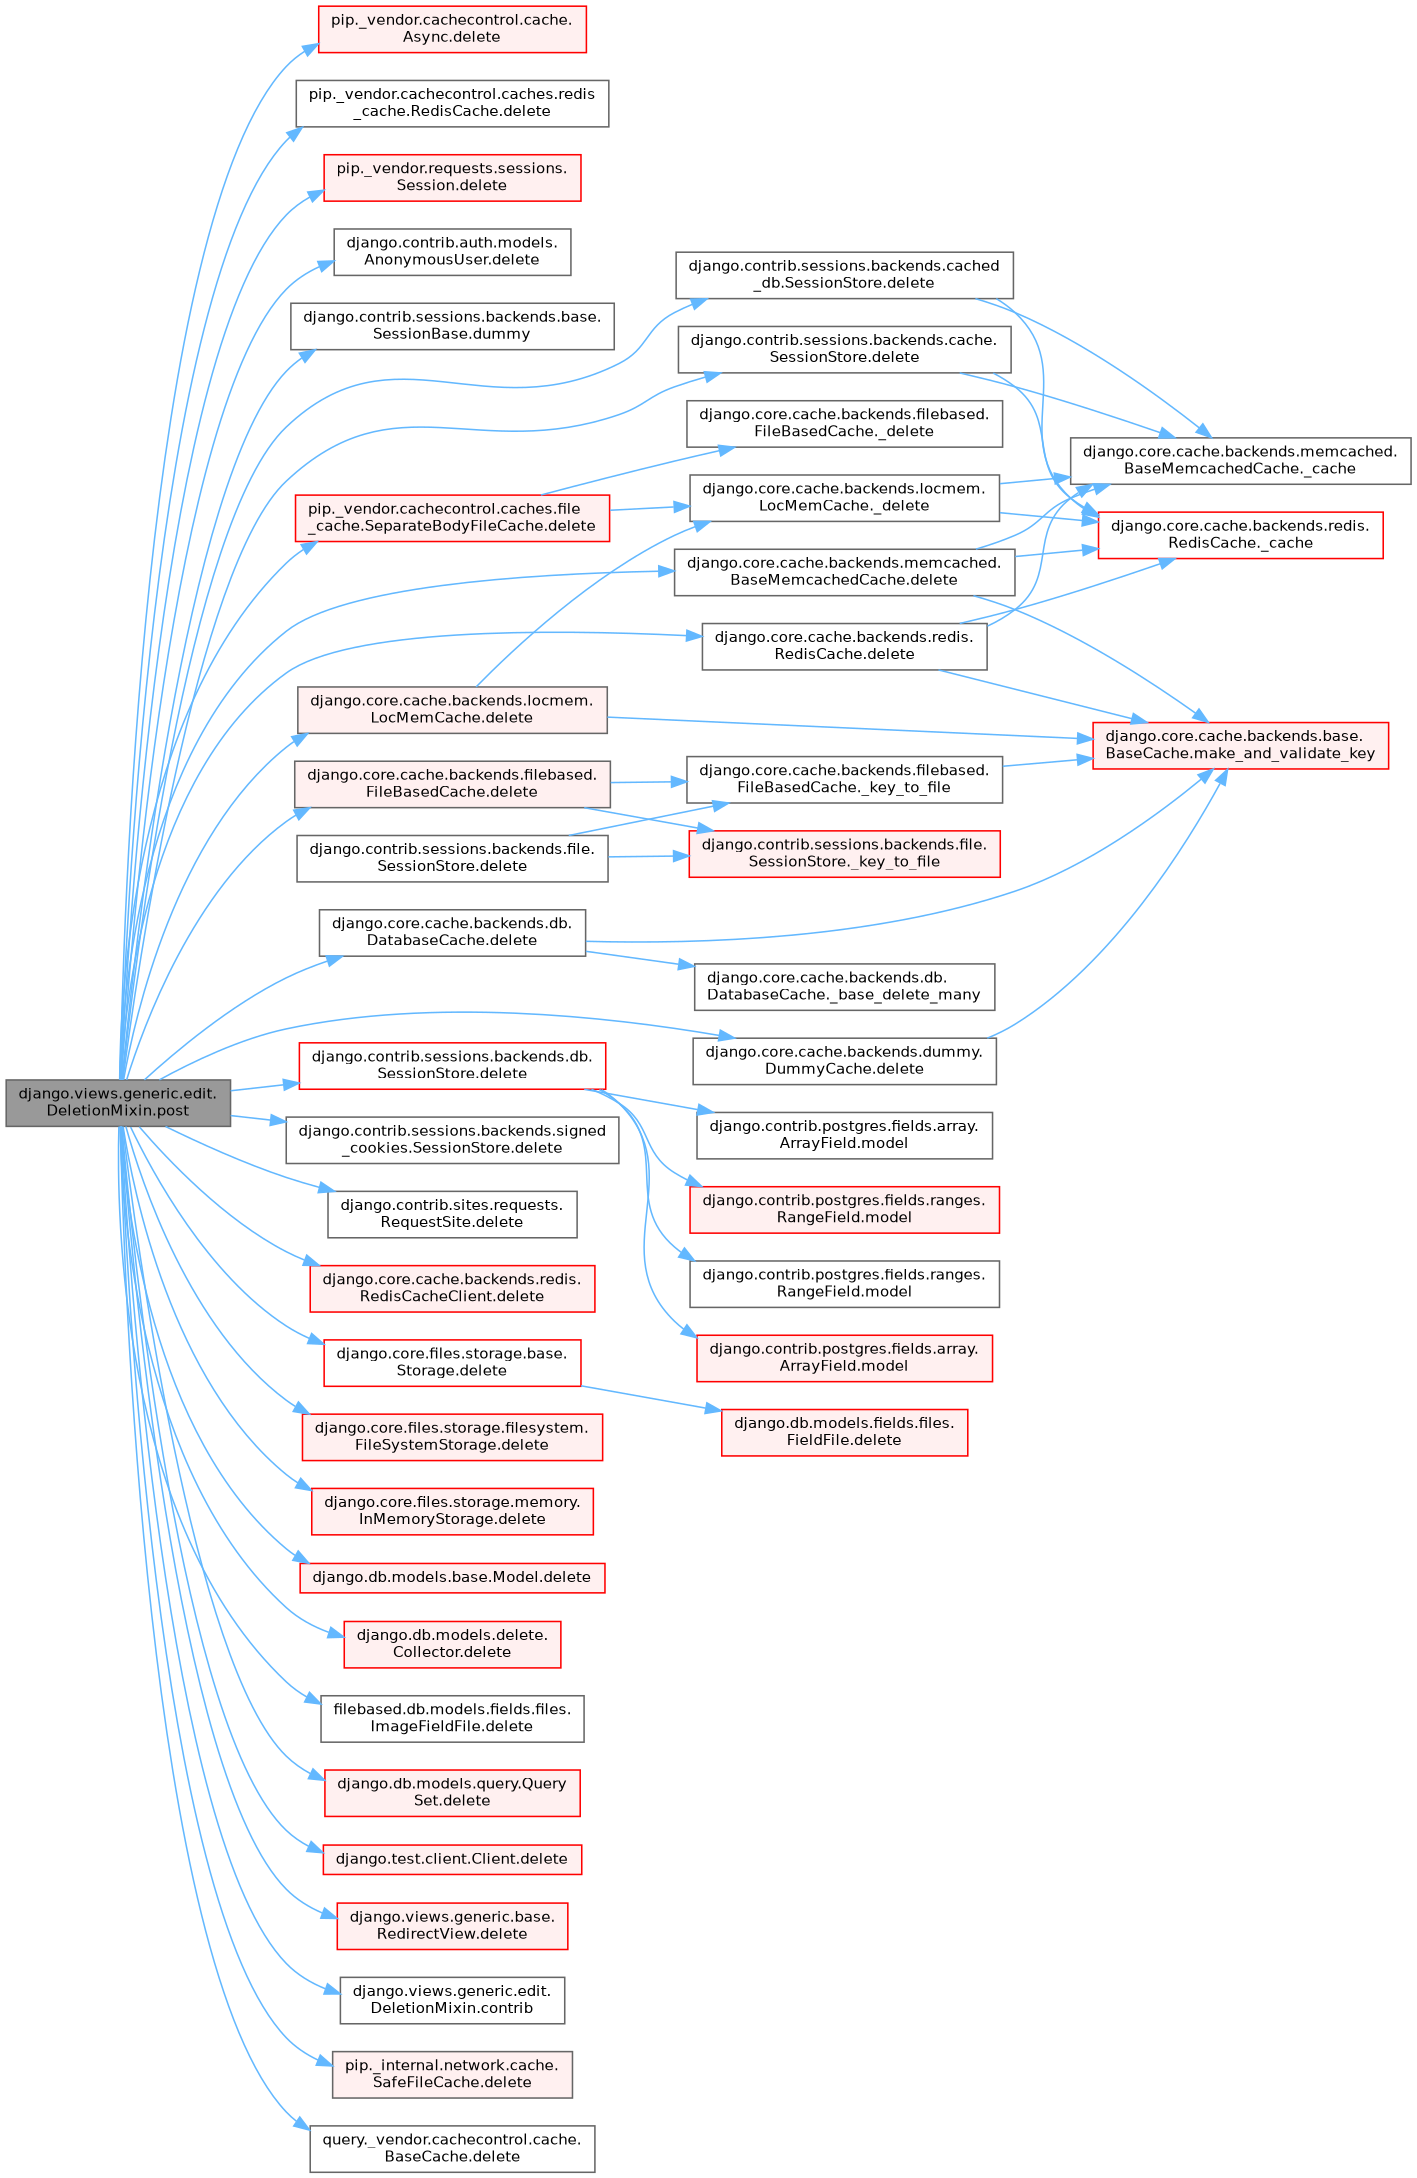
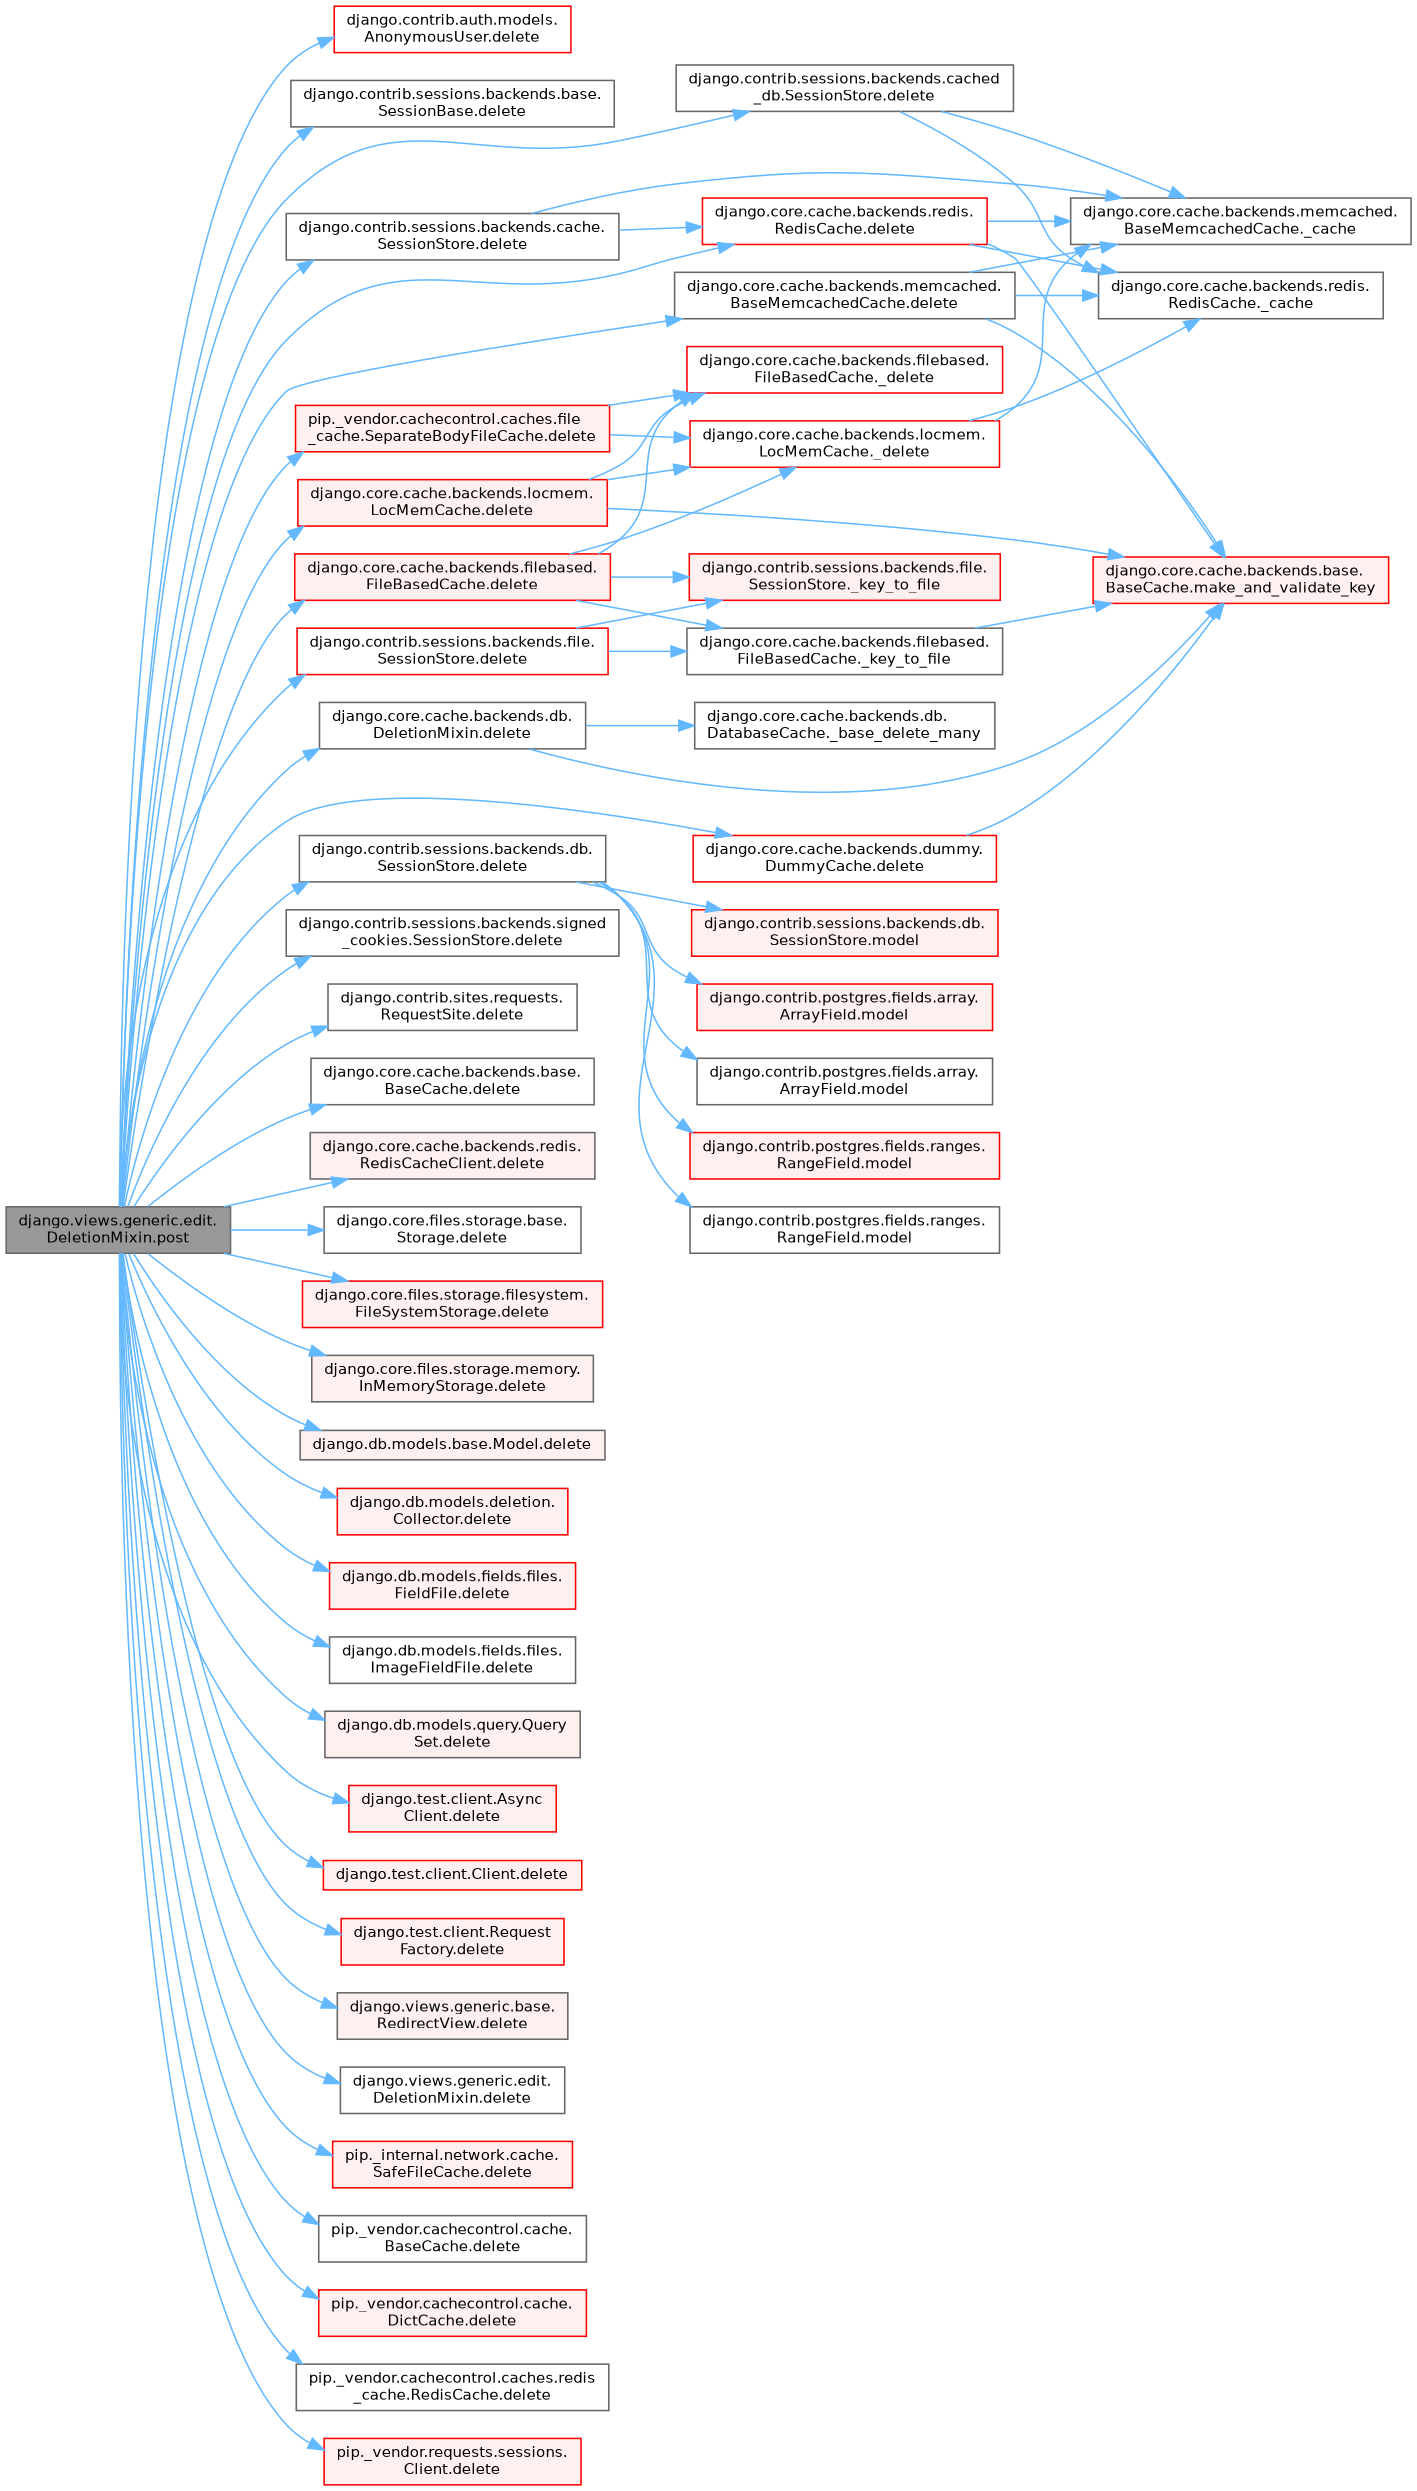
node "pip._vendor.cachecontrol.cache. Async.delete": label "pip._vendor.cachecontrol.cache. Async.delete" -> "pip._vendor.cachecontrol.cache. DictCache.delete"
node "pip._vendor.requests.sessions. Session.delete": label "pip._vendor.requests.sessions. Session.delete" -> "pip._vendor.requests.sessions. Client.delete"
node "django.contrib.auth.models. AnonymousUser.delete": color grey40 -> red
node "django.contrib.sessions.backends.base. SessionBase.dummy": label "django.contrib.sessions.backends.base. SessionBase.dummy" -> "django.contrib.sessions.backends.base. SessionBase.delete"
edge "django.contrib.sessions.backends.cache. SessionStore.delete" -> "django.core.cache.backends.redis. RedisCache._cache": now "django.contrib.sessions.backends.cache. SessionStore.delete" -> "django.core.cache.backends.redis. RedisCache.delete"
node "django.core.cache.backends.filebased. FileBasedCache._delete": color grey40 -> red
edge "django.core.cache.backends.locmem. LocMemCache.delete" -> "django.core.cache.backends.filebased. FileBasedCache._delete": added
edge "django.core.cache.backends.filebased. FileBasedCache.delete" -> "django.core.cache.backends.filebased. FileBasedCache._delete": added
node "django.core.cache.backends.locmem. LocMemCache._delete": color grey40 -> red
edge "django.core.cache.backends.filebased. FileBasedCache.delete" -> "django.core.cache.backends.locmem. LocMemCache._delete": added
node "django.core.cache.backends.redis. RedisCache._cache": color red -> grey40
node "django.core.cache.backends.redis. RedisCache.delete": color grey40 -> red
node "django.core.cache.backends.locmem. LocMemCache.delete": color grey40 -> red
node "django.core.cache.backends.filebased. FileBasedCache.delete": color grey40 -> red
node "django.contrib.sessions.backends.file. SessionStore.delete": color grey40 -> red
edge "django.views.generic.edit. DeletionMixin.post" -> "django.contrib.sessions.backends.file. SessionStore.delete": added
node "django.core.cache.backends.db. DatabaseCache.delete": label "django.core.cache.backends.db. DatabaseCache.delete" -> "django.core.cache.backends.db. DeletionMixin.delete"
node "django.contrib.sessions.backends.db. SessionStore.model": added
node "django.core.cache.backends.dummy. DummyCache.delete": color grey40 -> red
node "django.contrib.sessions.backends.db. SessionStore.delete": color red -> grey40
node "django.core.cache.backends.base. BaseCache.delete": added
node "django.core.cache.backends.redis. RedisCacheClient.delete": color red -> grey40
node "django.core.files.storage.base. Storage.delete": color red -> grey40
edge "django.core.files.storage.base. Storage.delete" -> "django.db.models.fields.files. FieldFile.delete": now "django.views.generic.edit. DeletionMixin.post" -> "django.db.models.fields.files. FieldFile.delete"
node "django.core.files.storage.memory. InMemoryStorage.delete": color red -> grey40
node "django.db.models.base.Model.delete": color red -> grey40
node "django.db.models.delete. Collector.delete": label "django.db.models.delete. Collector.delete" -> "django.db.models.deletion. Collector.delete"
node "filebased.db.models.fields.files. ImageFieldFile.delete": label "filebased.db.models.fields.files. ImageFieldFile.delete" -> "django.db.models.fields.files. ImageFieldFile.delete"
node "django.db.models.query.Query Set.delete": color red -> grey40
node "django.test.client.Async Client.delete": added
node "django.views.generic.base. RedirectView.delete": color red -> grey40
node "django.test.client.Request Factory.delete": added
node "django.views.generic.edit. DeletionMixin.contrib": label "django.views.generic.edit. DeletionMixin.contrib" -> "django.views.generic.edit. DeletionMixin.delete"
node "pip._internal.network.cache. SafeFileCache.delete": color grey40 -> red
node "query._vendor.cachecontrol.cache. BaseCache.delete": label "query._vendor.cachecontrol.cache. BaseCache.delete" -> "pip._vendor.cachecontrol.cache. BaseCache.delete"
